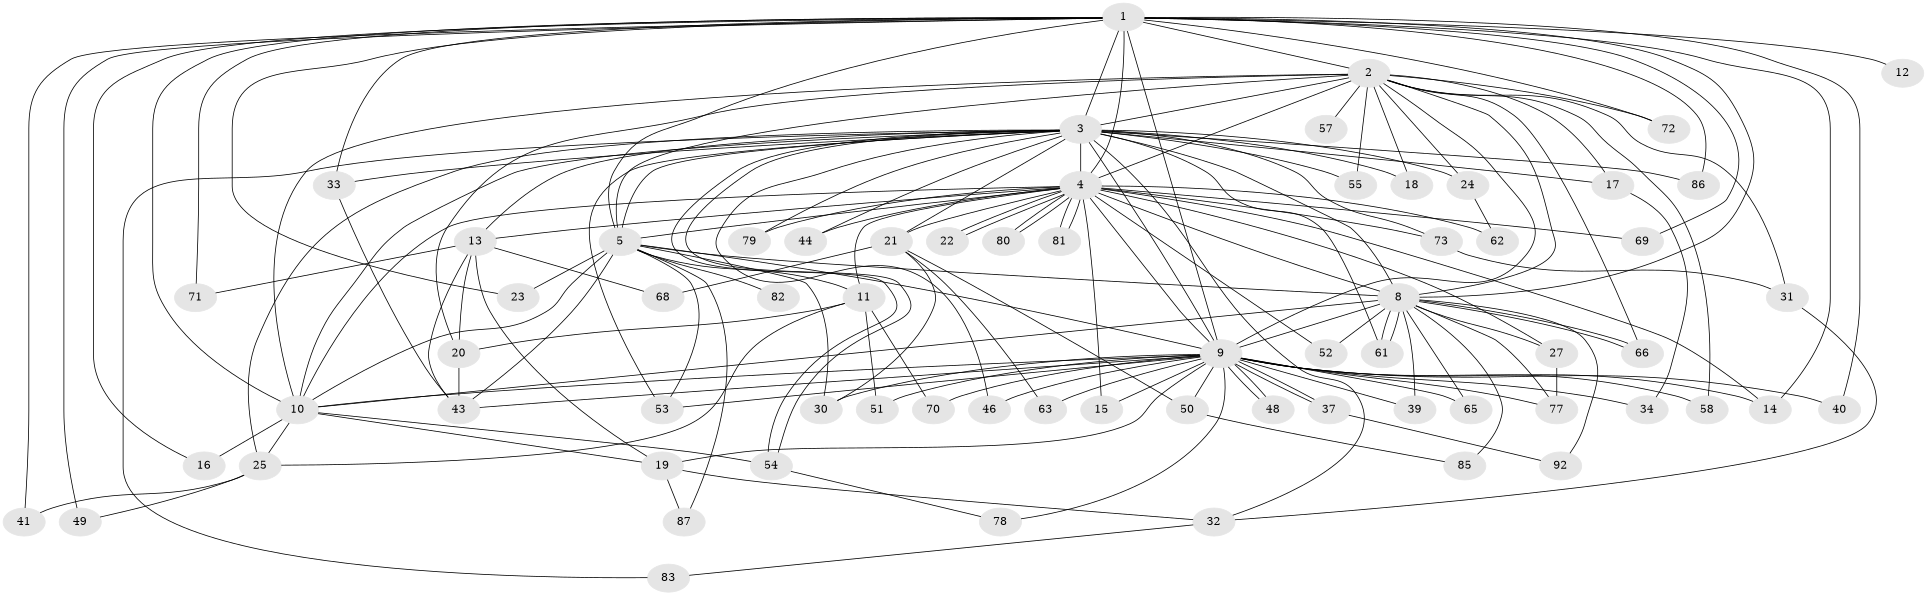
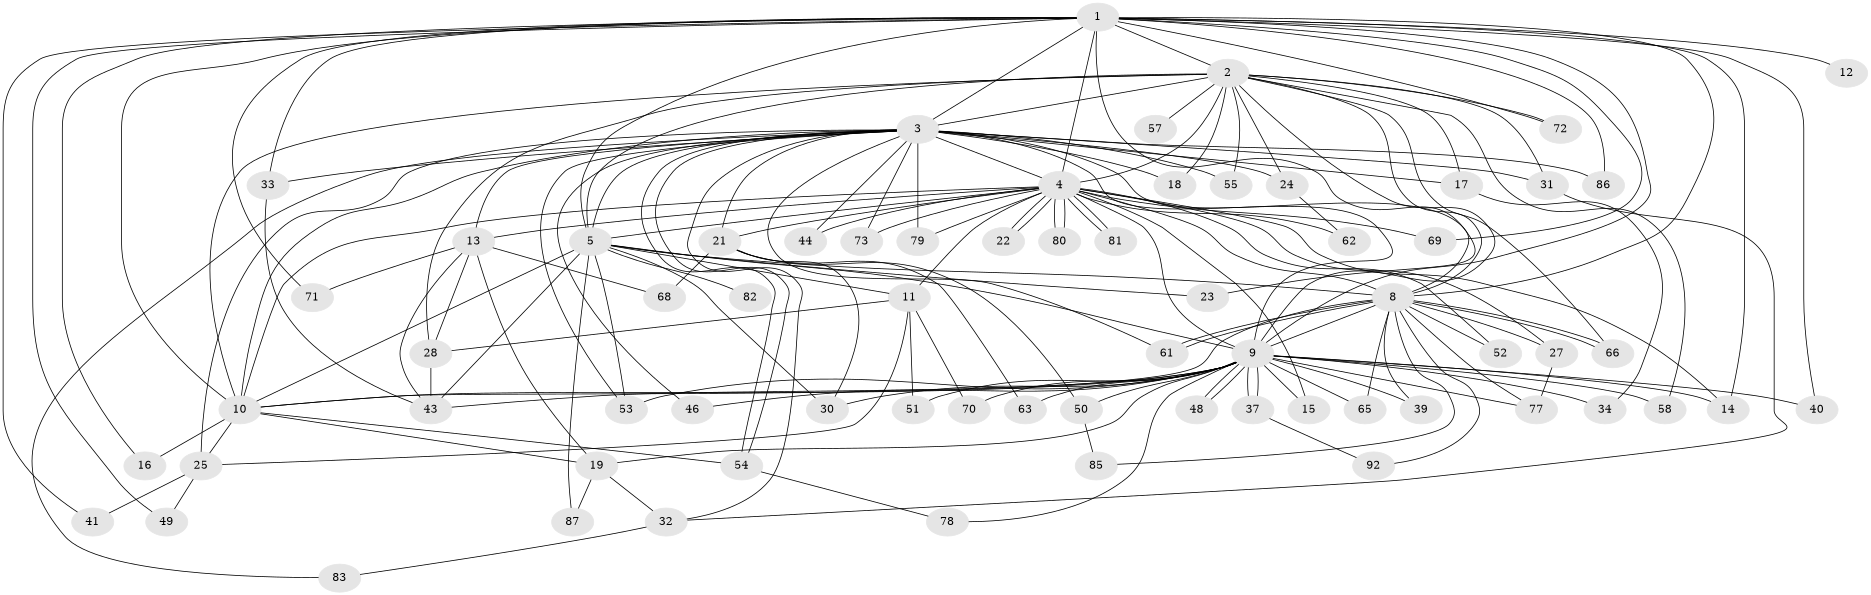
edge "73" -- "31": now "3" -- "31"
node "20": label "20" -> "28"
